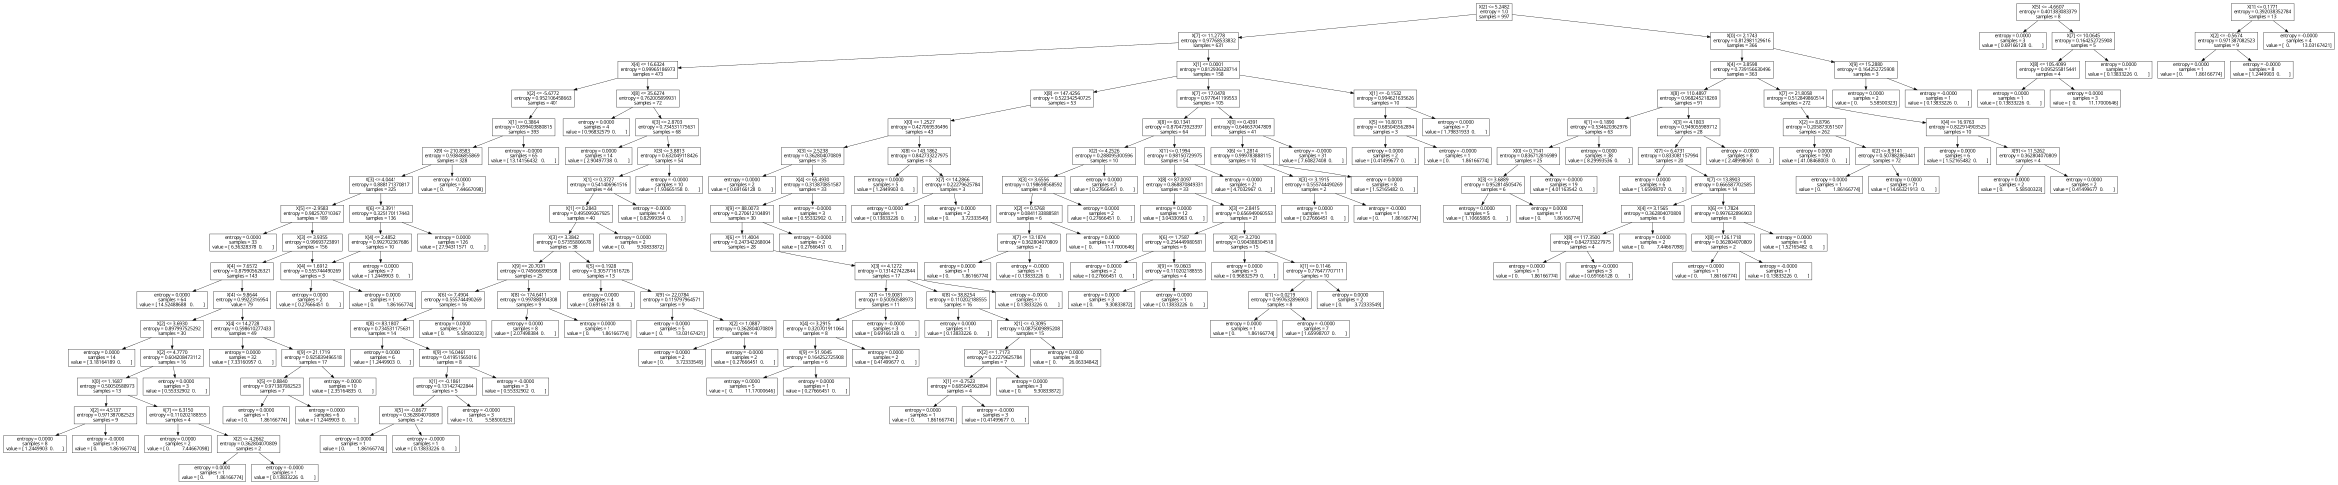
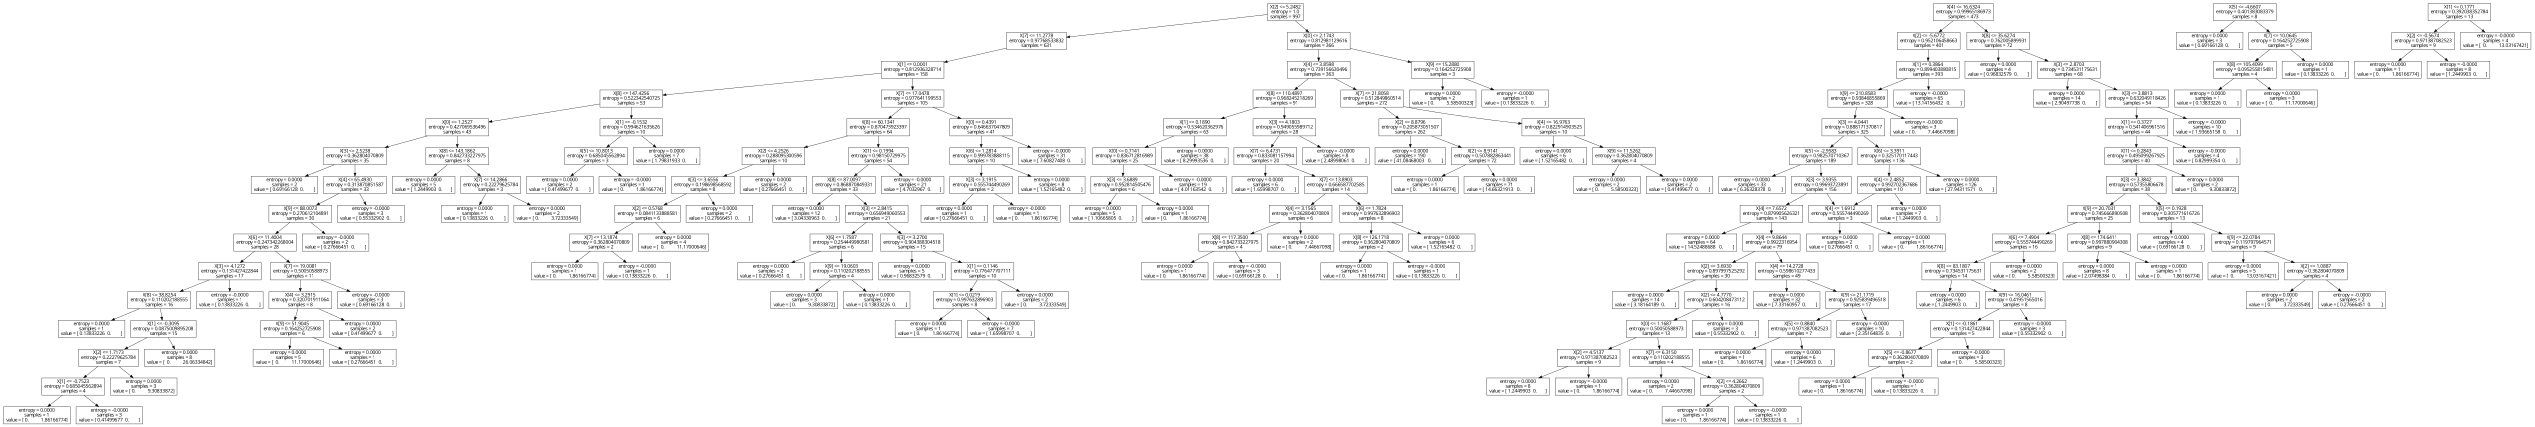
edge "X[7] <= 11.2778 entropy = 0.97768533832 samples = 631" -> "X[4] <= 16.6324 entropy = 0.99965186973 samples = 473": removed
node "X[8] <= 105.4099 entropy = 0.095255815441 samples = 4": label "X[8] <= 105.4099 entropy = 0.095255815441 samples = 4" -> "X[8] <= 105.4099 entropy = 0.095255815481 samples = 4"
edge "X[1] <= 0.0001 entropy = 0.812936328714 samples = 158" -> "X[1] <= -0.1532 entropy = 0.994621635626 samples = 10": now "X[8] <= 147.4256 entropy = 0.522342540725 samples = 53" -> "X[1] <= -0.1532 entropy = 0.994621635626 samples = 10"
edge "X[3] <= 4.1272 entropy = 0.131427422844 samples = 17" -> "X[7] <= 19.0081 entropy = 0.50050588973 samples = 11": now "X[6] <= 11.4004 entropy = 0.247342268004 samples = 28" -> "X[7] <= 19.0081 entropy = 0.50050588973 samples = 11"
